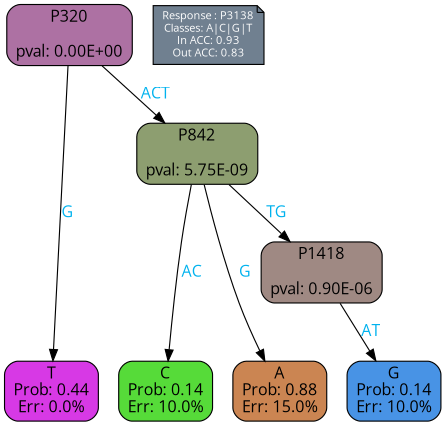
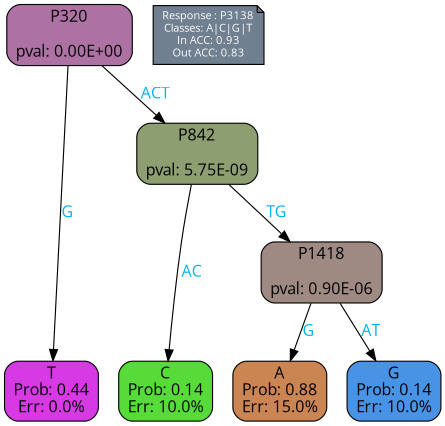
edge "P842 pval: 5.75E-09" -> "A Prob: 0.88 Err: 15.0%": now "P1418 pval: 0.90E-06" -> "A Prob: 0.88 Err: 15.0%"
